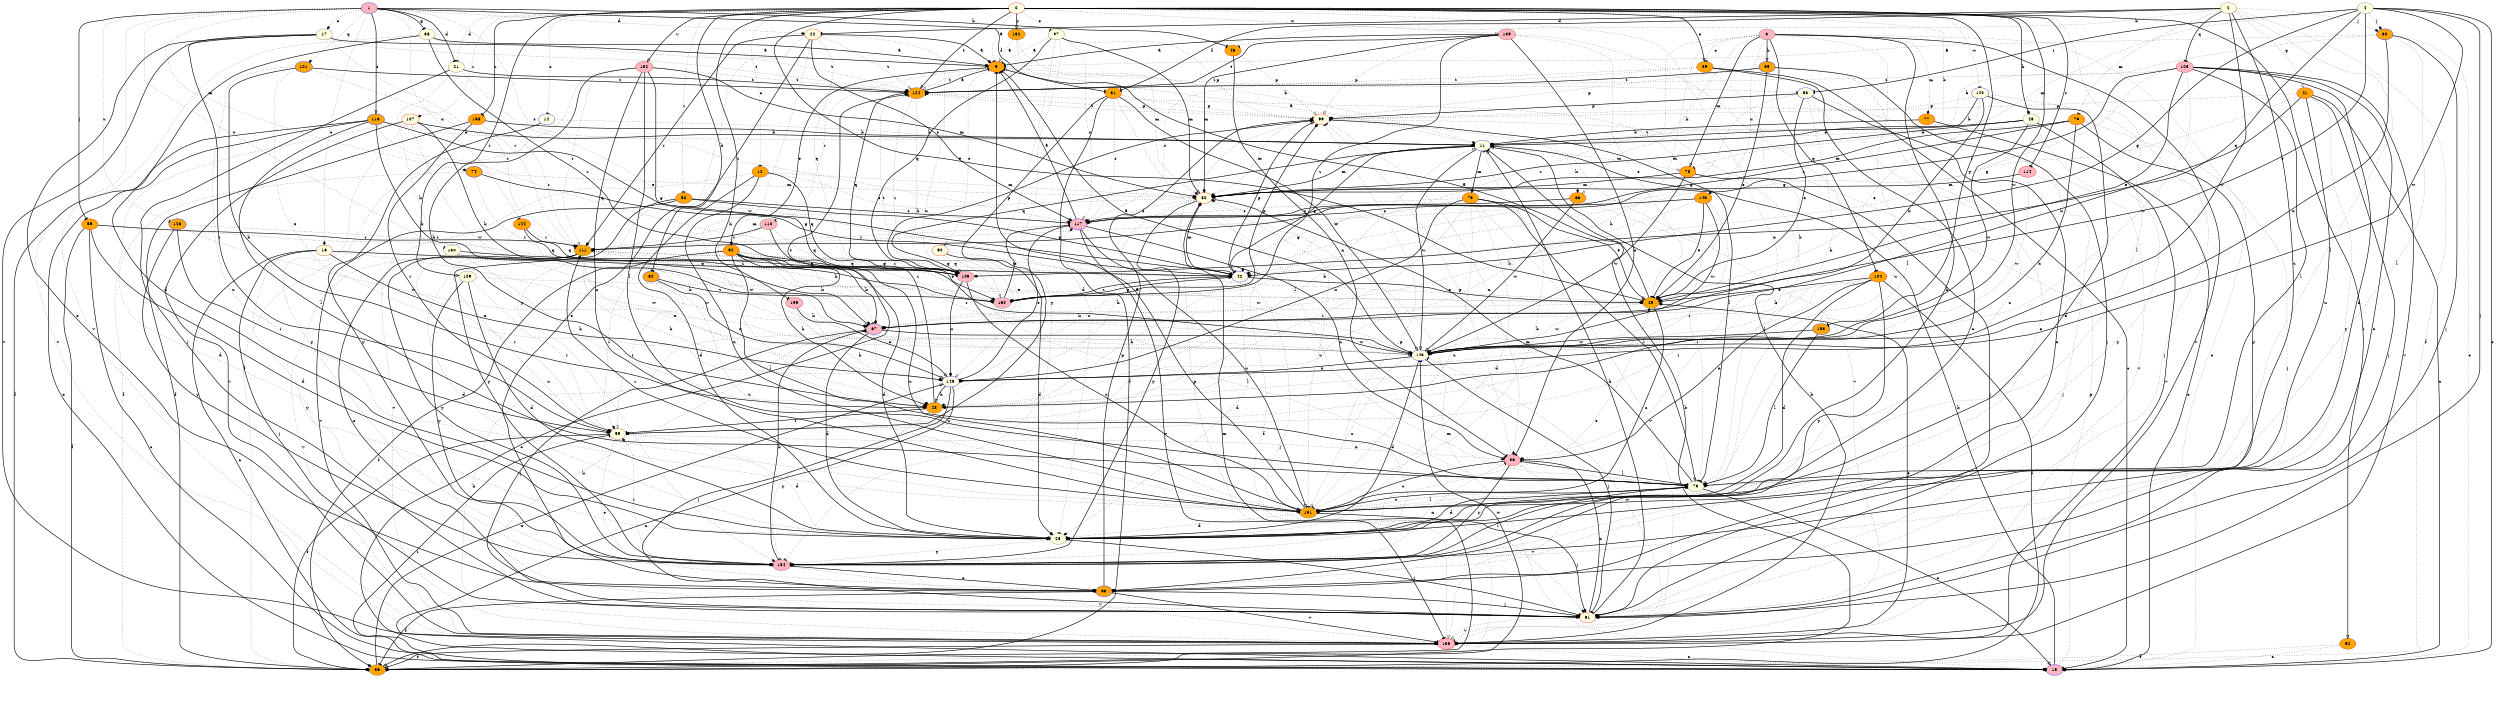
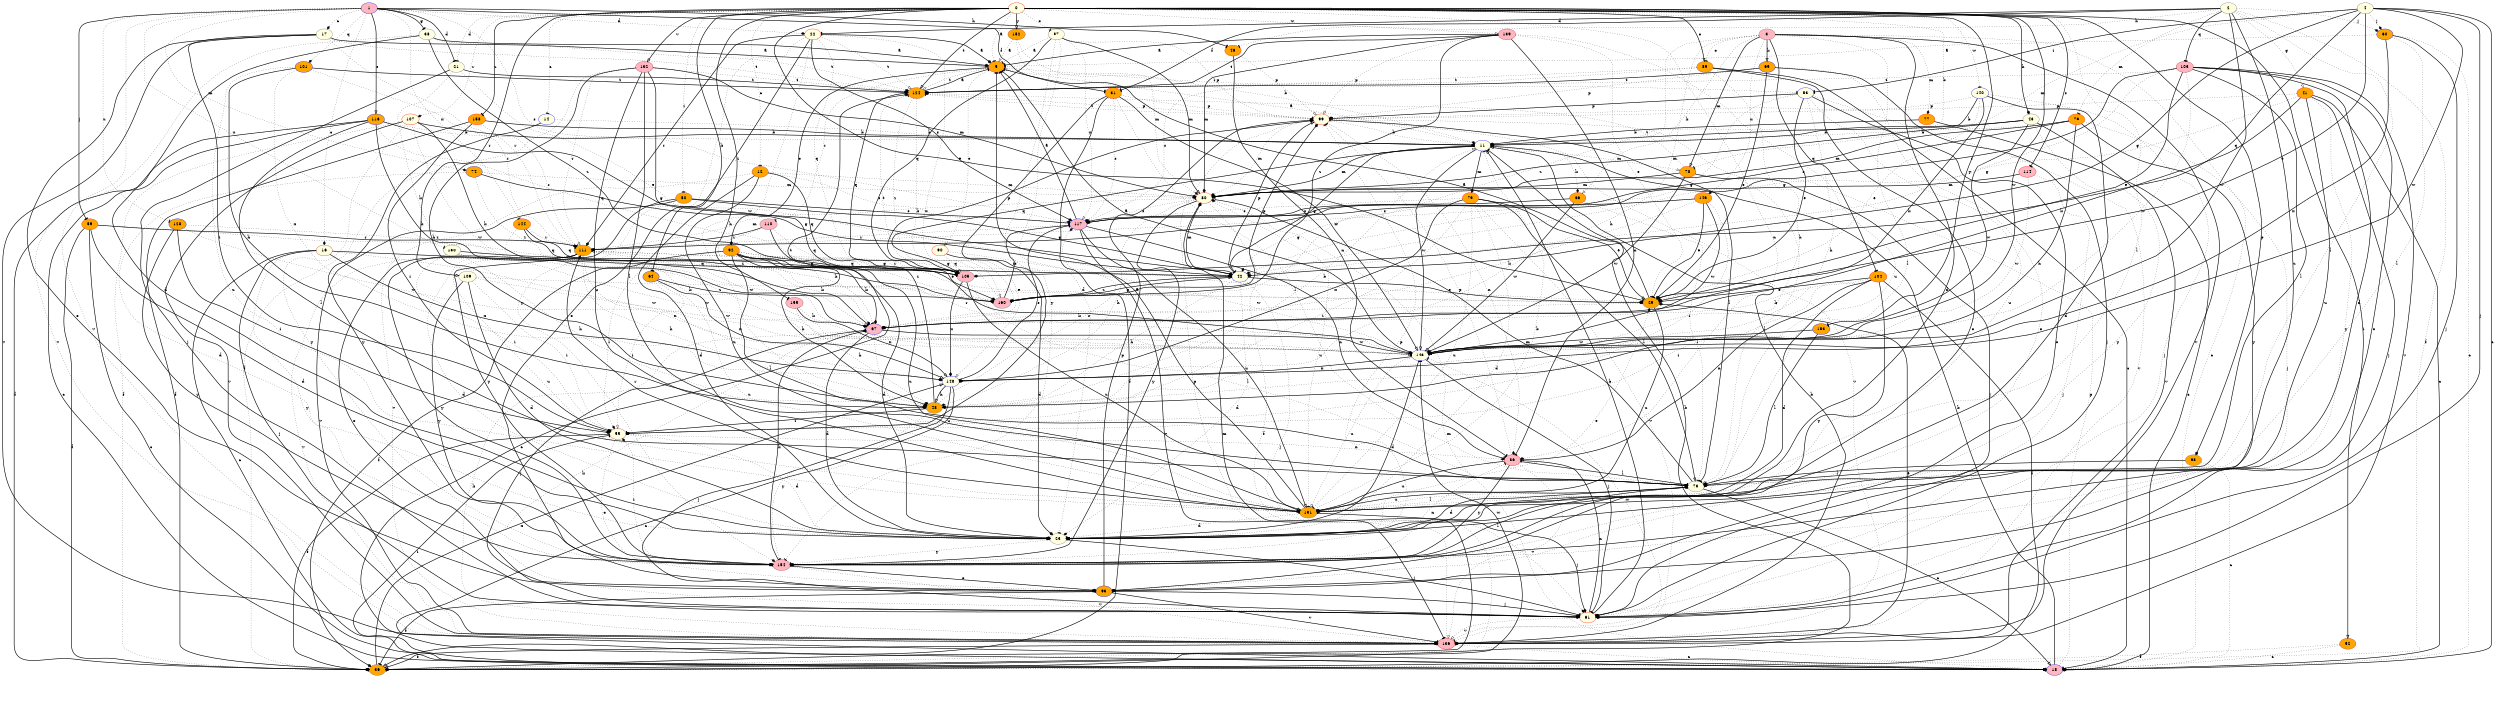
edge "60" -> "11": now "99" -> "11"
edge "3" -> "23": label "h" -> "d"
edge "29" -> "143": now "109" -> "143"
node "98": added
